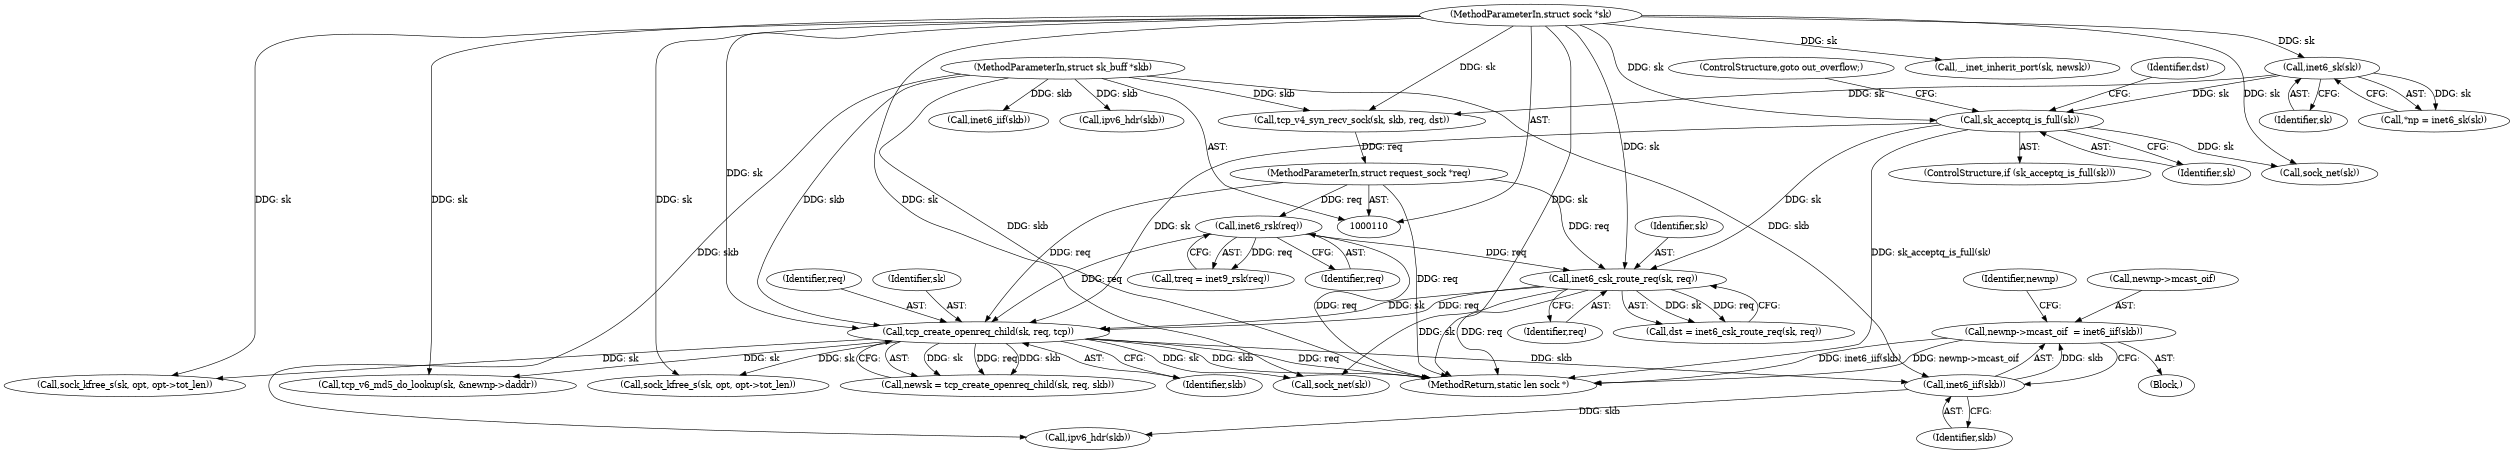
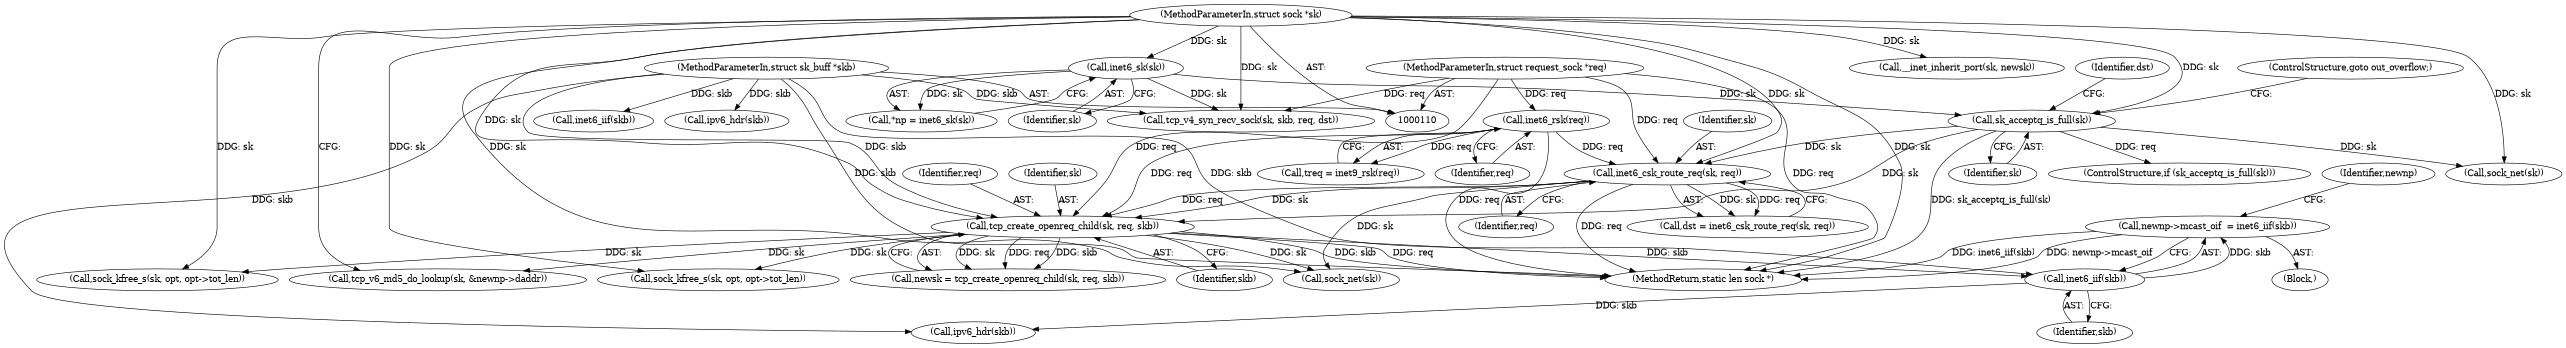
edge "(Call,tcp_v4_syn_recv_sock(sk, skb, req, dst))" -> "(MethodParameterIn,struct request_sock *req)": reversed
edge "(Call,sk_acceptq_is_full(sk))" -> "(ControlStructure,if (sk_acceptq_is_full(sk)))": label "AST: " -> "DDG: req"
edge "(MethodParameterIn,struct sock *sk)" -> "(Call,tcp_v6_md5_do_lookup(sk, &newnp->daddr))": label "DDG: sk" -> "CFG: "
node "(Call,newnp->mcast_oif)": removed
node "(Call,tcp_create_openreq_child(sk, req, tcp))": label "(Call,tcp_create_openreq_child(sk, req, tcp))" -> "(Call,tcp_create_openreq_child(sk, req, skb))"
